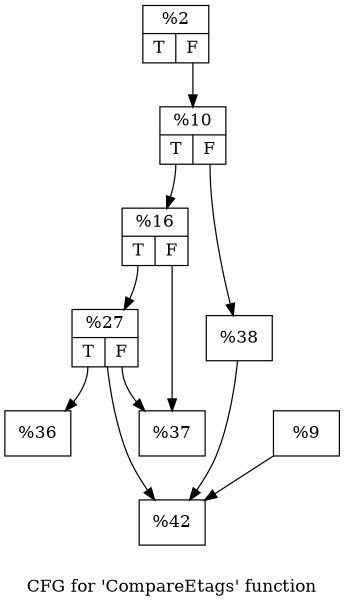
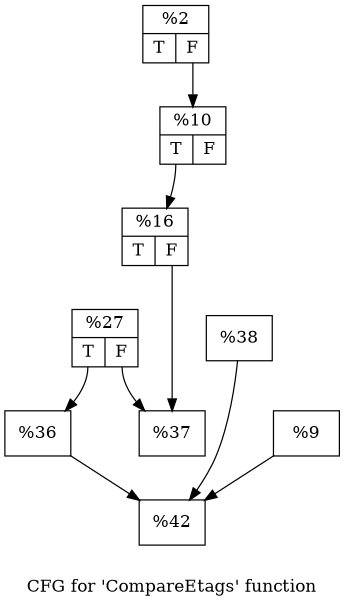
edge "%10" -> "%38": removed
edge "%16" -> "%27": removed
edge "%27" -> "%42": now "%36" -> "%42"
